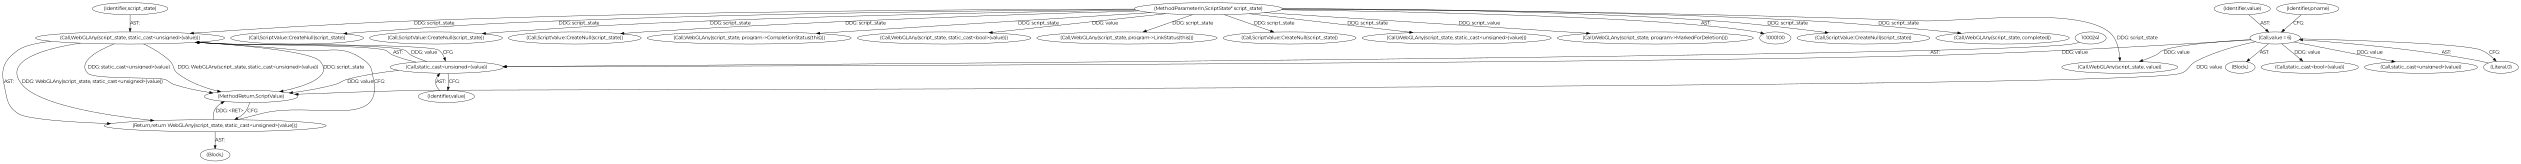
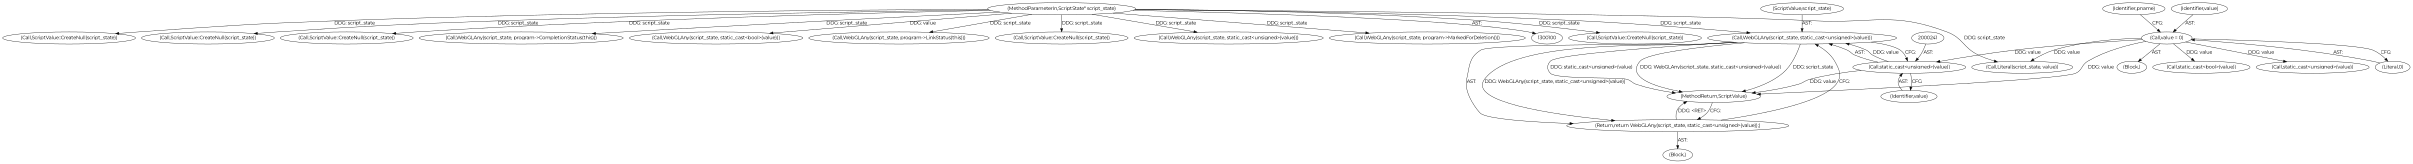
node "(Identifier,script_state)": label "(Identifier,script_state)" -> "(ScriptValue,script_state)"
edge "(MethodParameterIn,ScriptState* script_state)" -> "(Call,WebGLAny(script_state, program->MarkedForDeletion()))": label "DDG: script_value" -> "DDG: script_state"
node "1000100": label "1000100" -> "1300100"
node "(Call,WebGLAny(script_state, completed))": removed
node "1000241": label "1000241" -> "2000241"
node "(Call,value = 6)": label "(Call,value = 6)" -> "(Call,value = 0)"
node "(Call,WebGLAny(script_state, value))": label "(Call,WebGLAny(script_state, value))" -> "(Call,Literal(script_state, value))"
